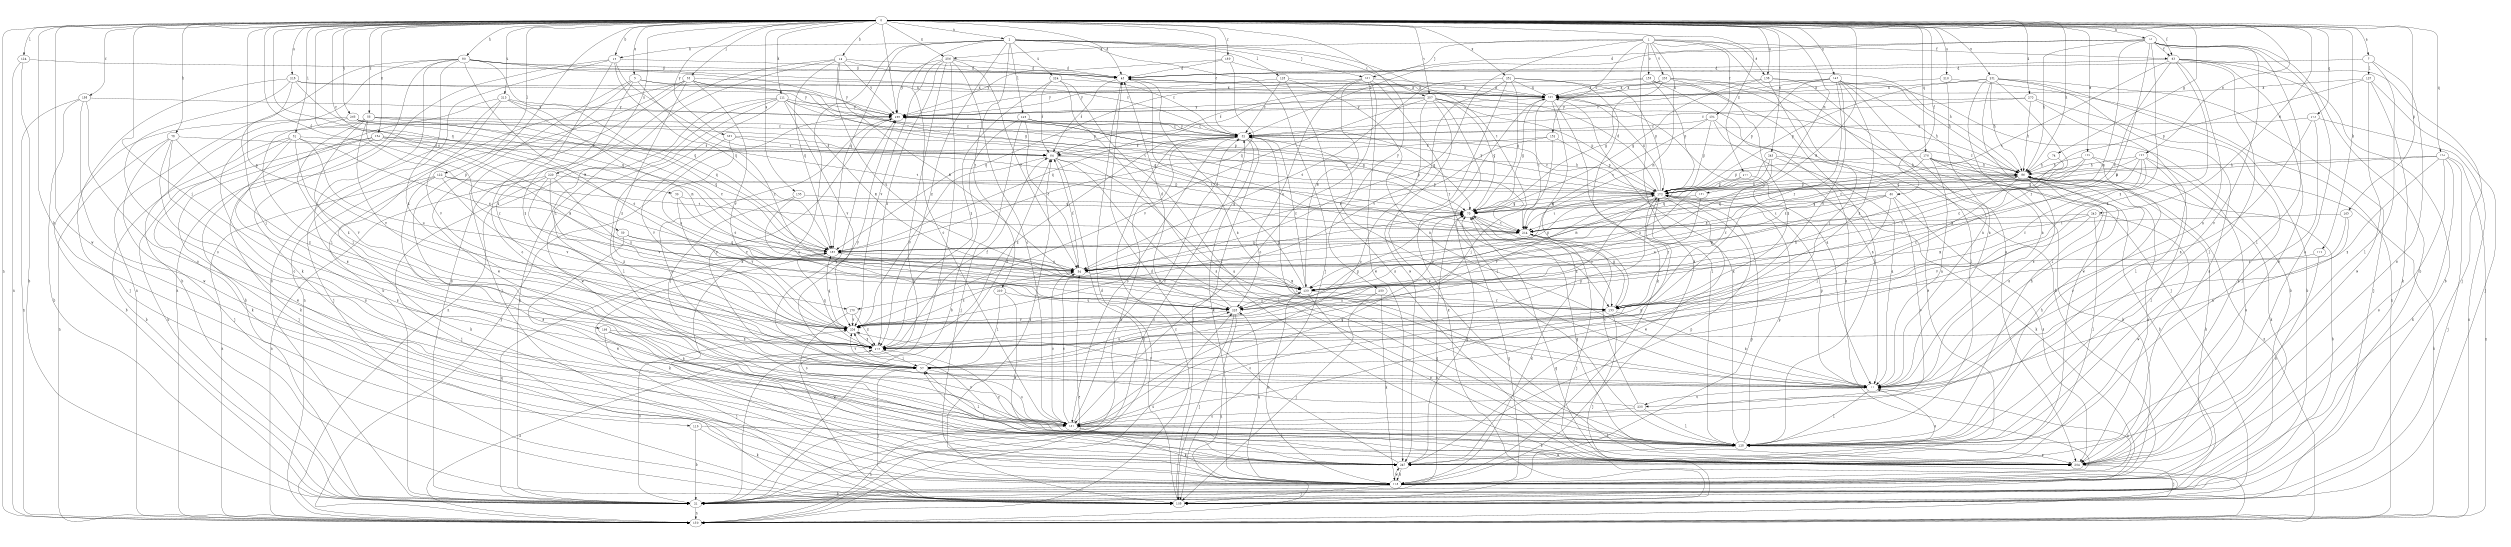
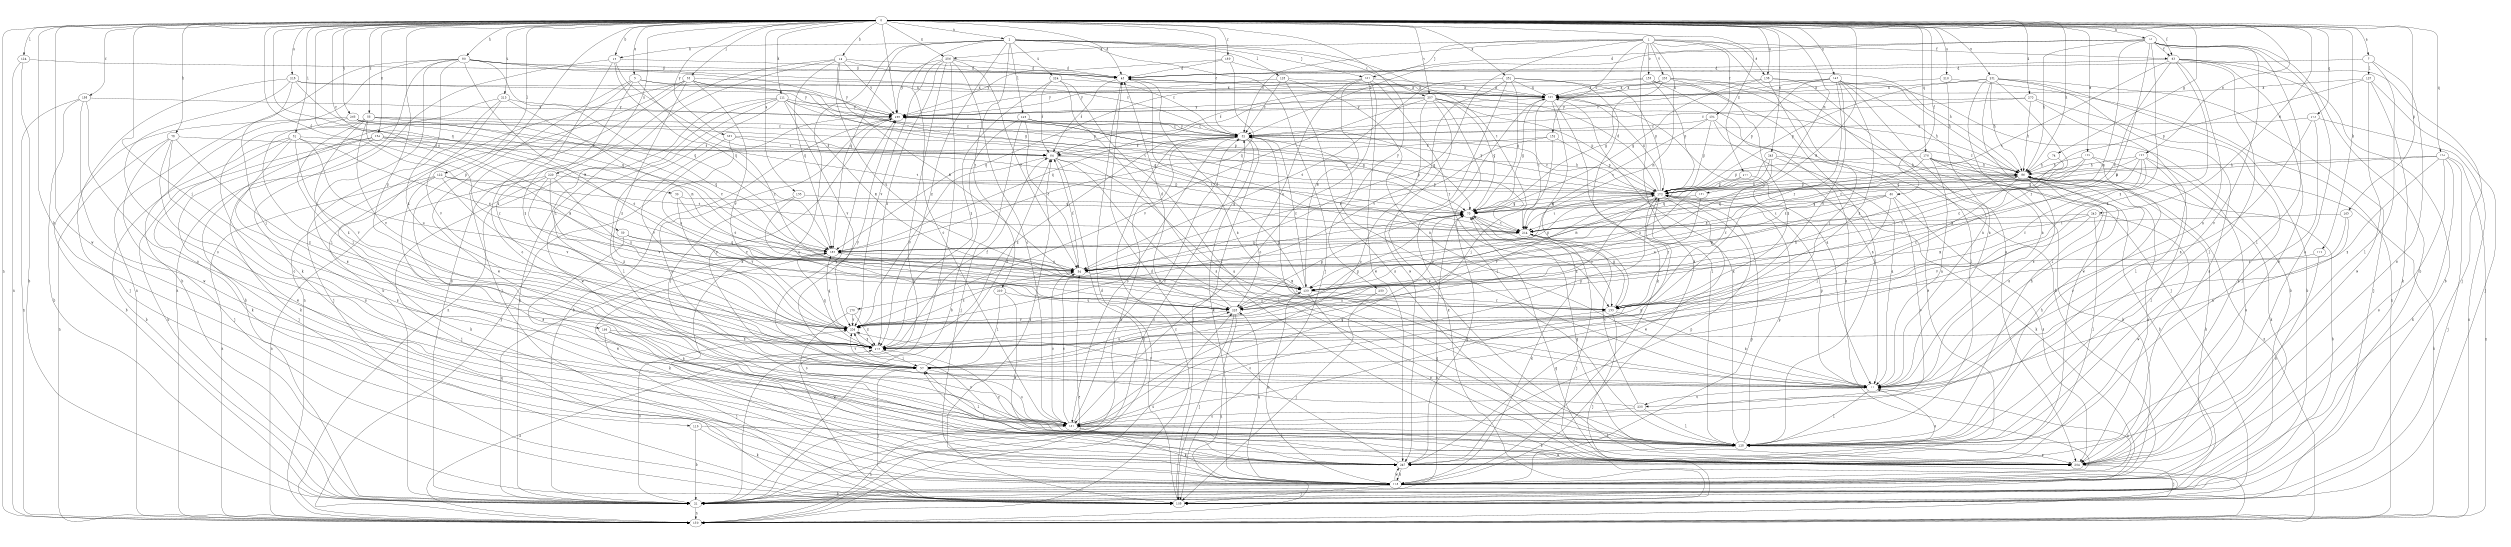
edge "1" -> "32": added, label "c"
edge "0" -> "170": now "0" -> "279"
edge "215" -> "183": removed, label "q"
edge "19" -> "21": now "268" -> "21"
edge "259" -> "118": removed, label "k"
edge "108" -> "75": now "225" -> "75"
